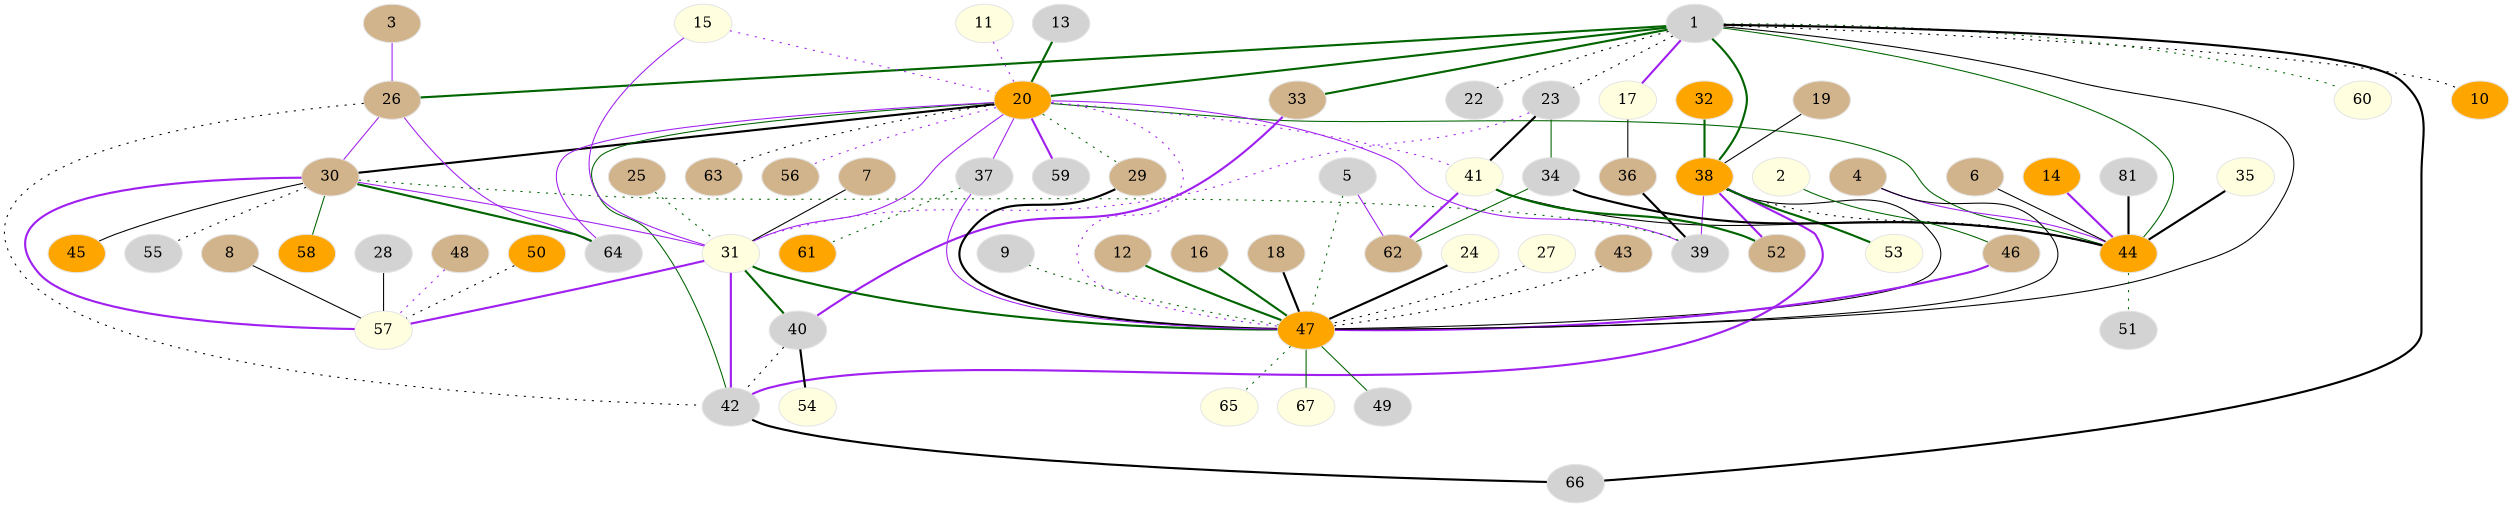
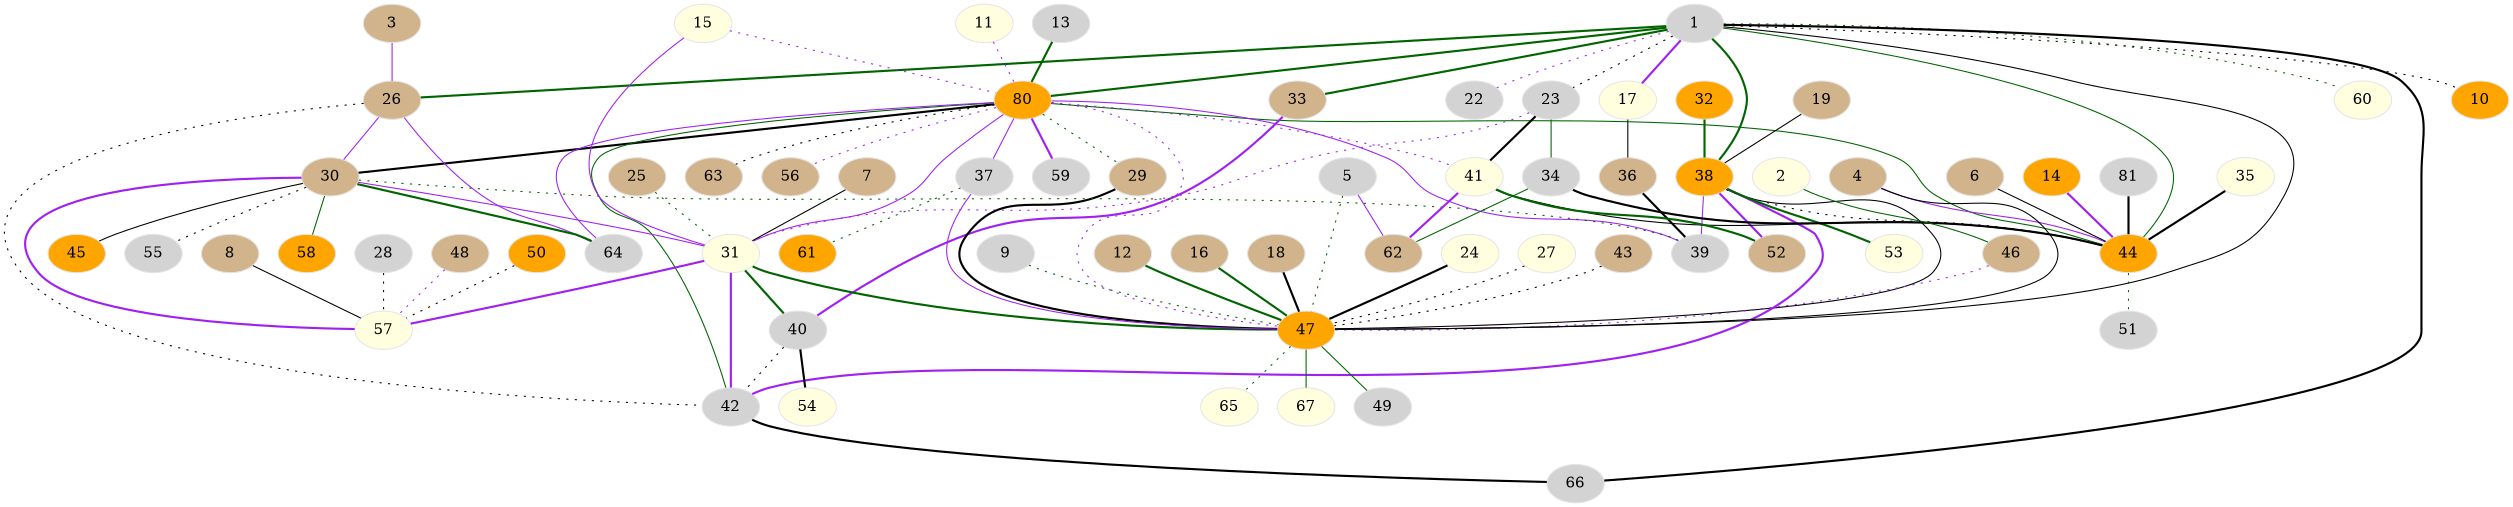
edge "1" -- "22": color black -> purple
node "20": label "20" -> "80"
edge "28" -- "57": style solid -> dotted
edge "46" -- "47": style bold -> dotted
